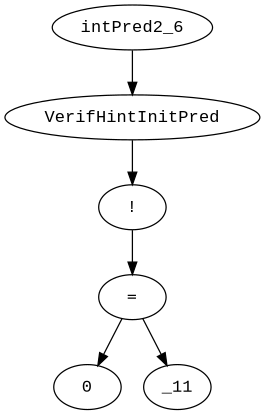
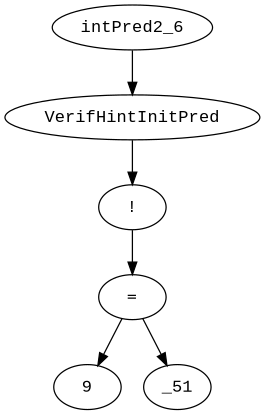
node "0": label "0" -> "9"
node "_11": label "_11" -> "_51"
